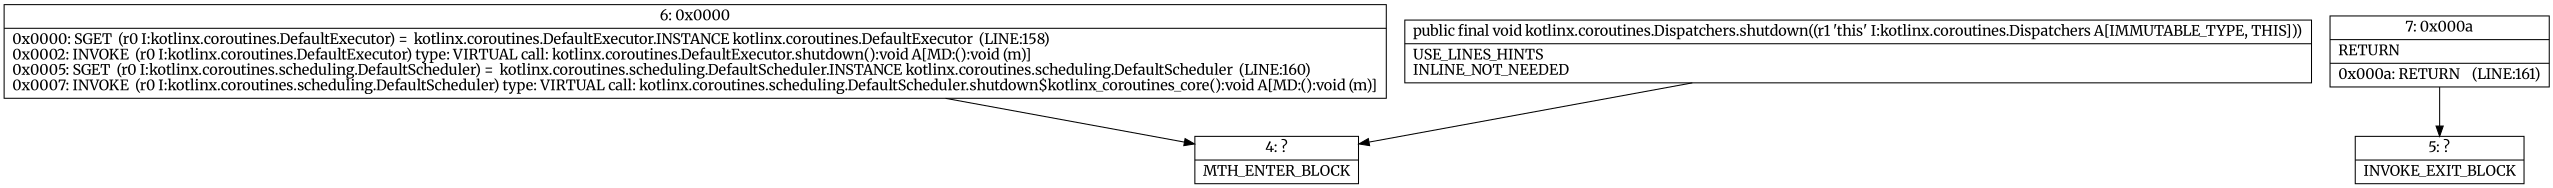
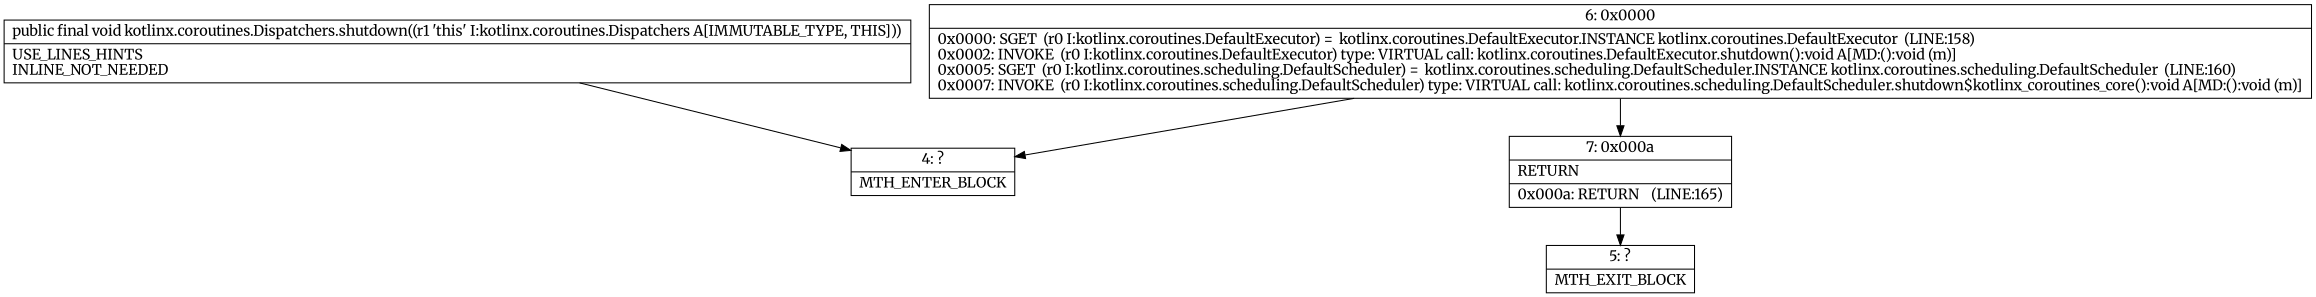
node "7: 0x000a": text "0x000a: RETURN    (LINE:161)" -> "0x000a: RETURN    (LINE:165)"
edge "6: 0x0000" -> "7: 0x000a": added
node "5: ?": text "INVOKE_EXIT_BLOCK" -> "MTH_EXIT_BLOCK"
